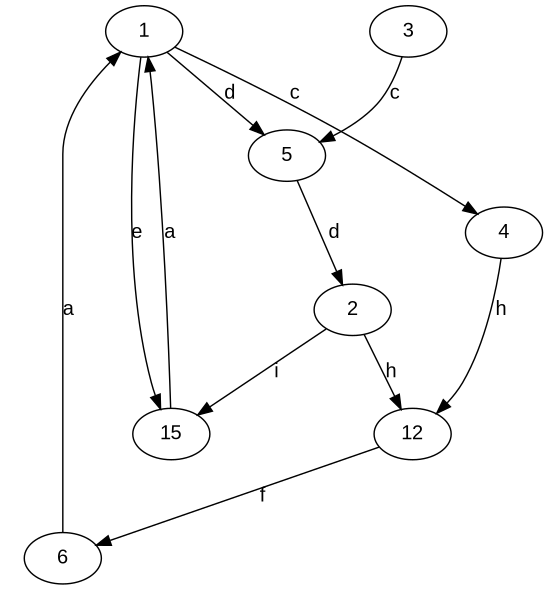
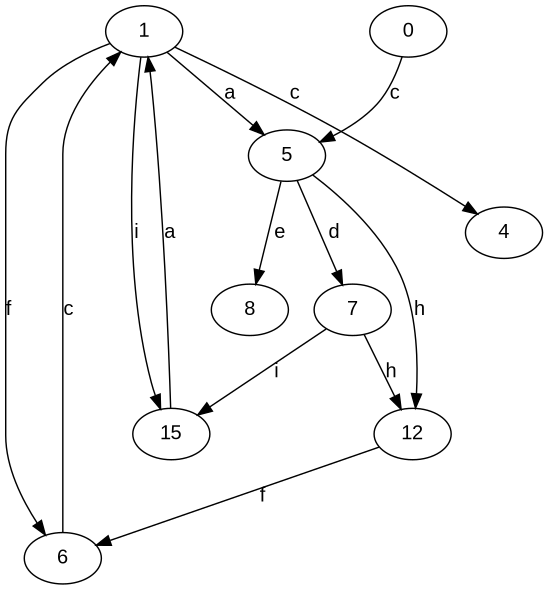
node "3": label "3" -> "0"
edge "1" -> "5": label "d" -> "a"
edge "1" -> "15": label "e" -> "i"
edge "1" -> "6": added, label "f"
edge "6" -> "1": label "a" -> "c"
node "8": added
node "2": label "2" -> "7"
edge "4" -> "12": now "5" -> "12"
